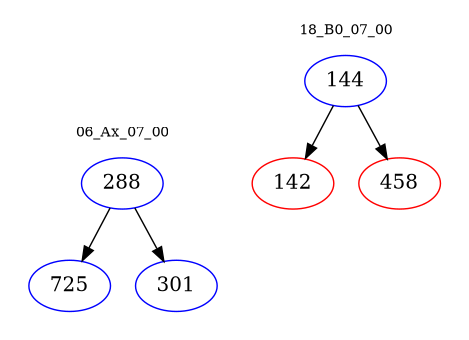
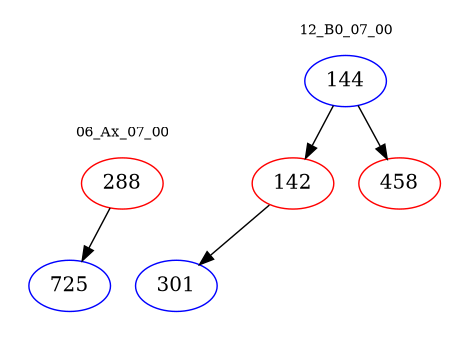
cluster "18_B0_07_00": label "18_B0_07_00" -> "12_B0_07_00"
node "288": color blue -> red
edge "288" -> "301": now "142" -> "301"
